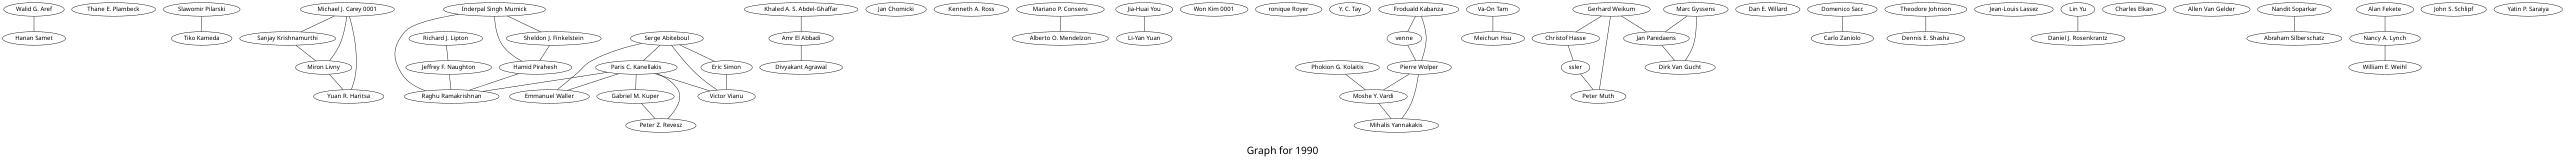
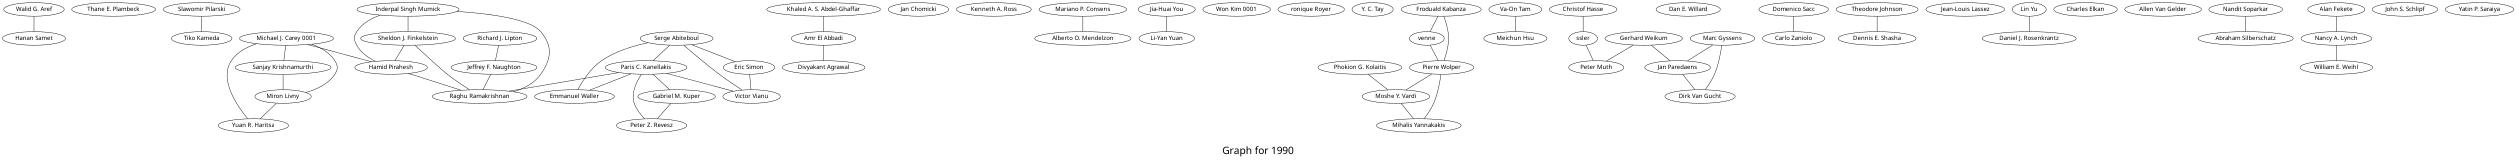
edge "Gerhard Weikum" -- "Christof Hasse": removed
edge "Michael J. Carey 0001" -- "Hamid Pirahesh": added
edge "Sheldon J. Finkelstein" -- "Raghu Ramakrishnan": added
